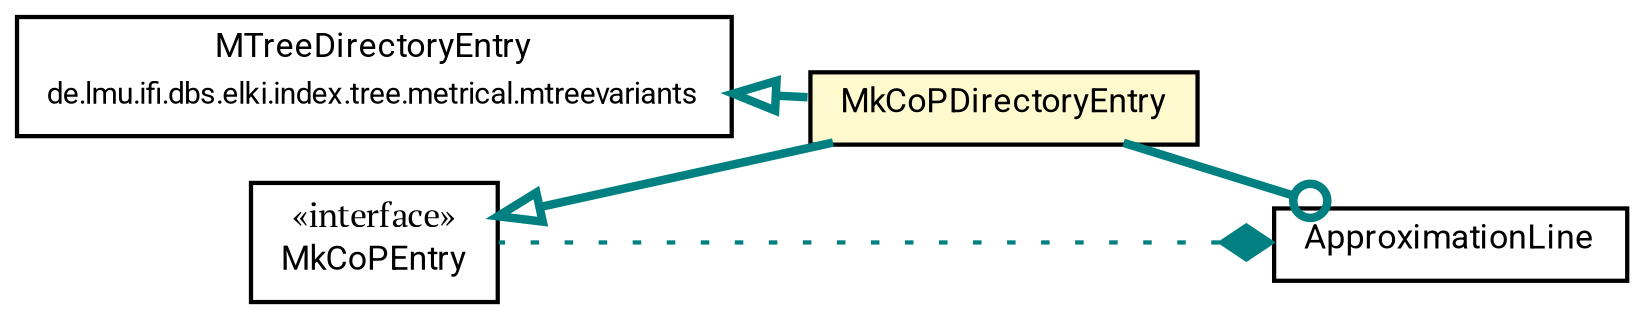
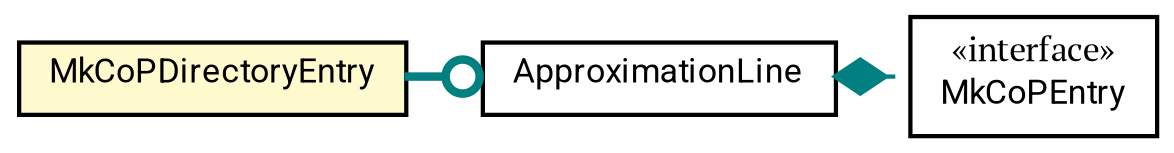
node "MTreeDirectoryEntry": removed
edge "MkCoPDirectoryEntry" -> "MkCoPEntry": removed
